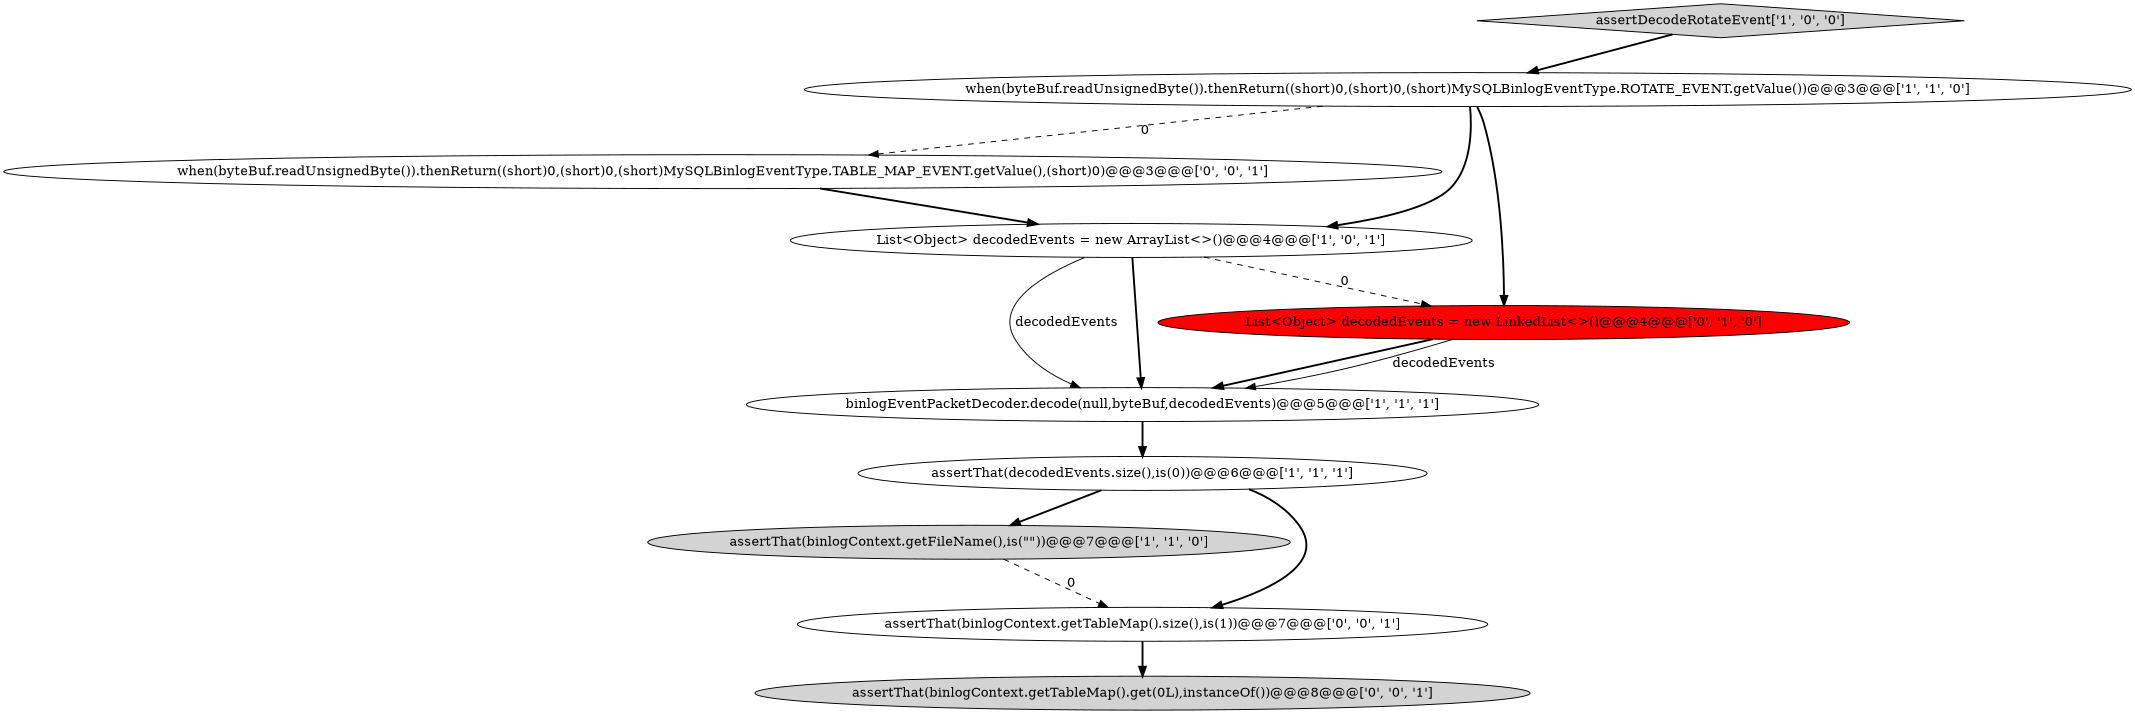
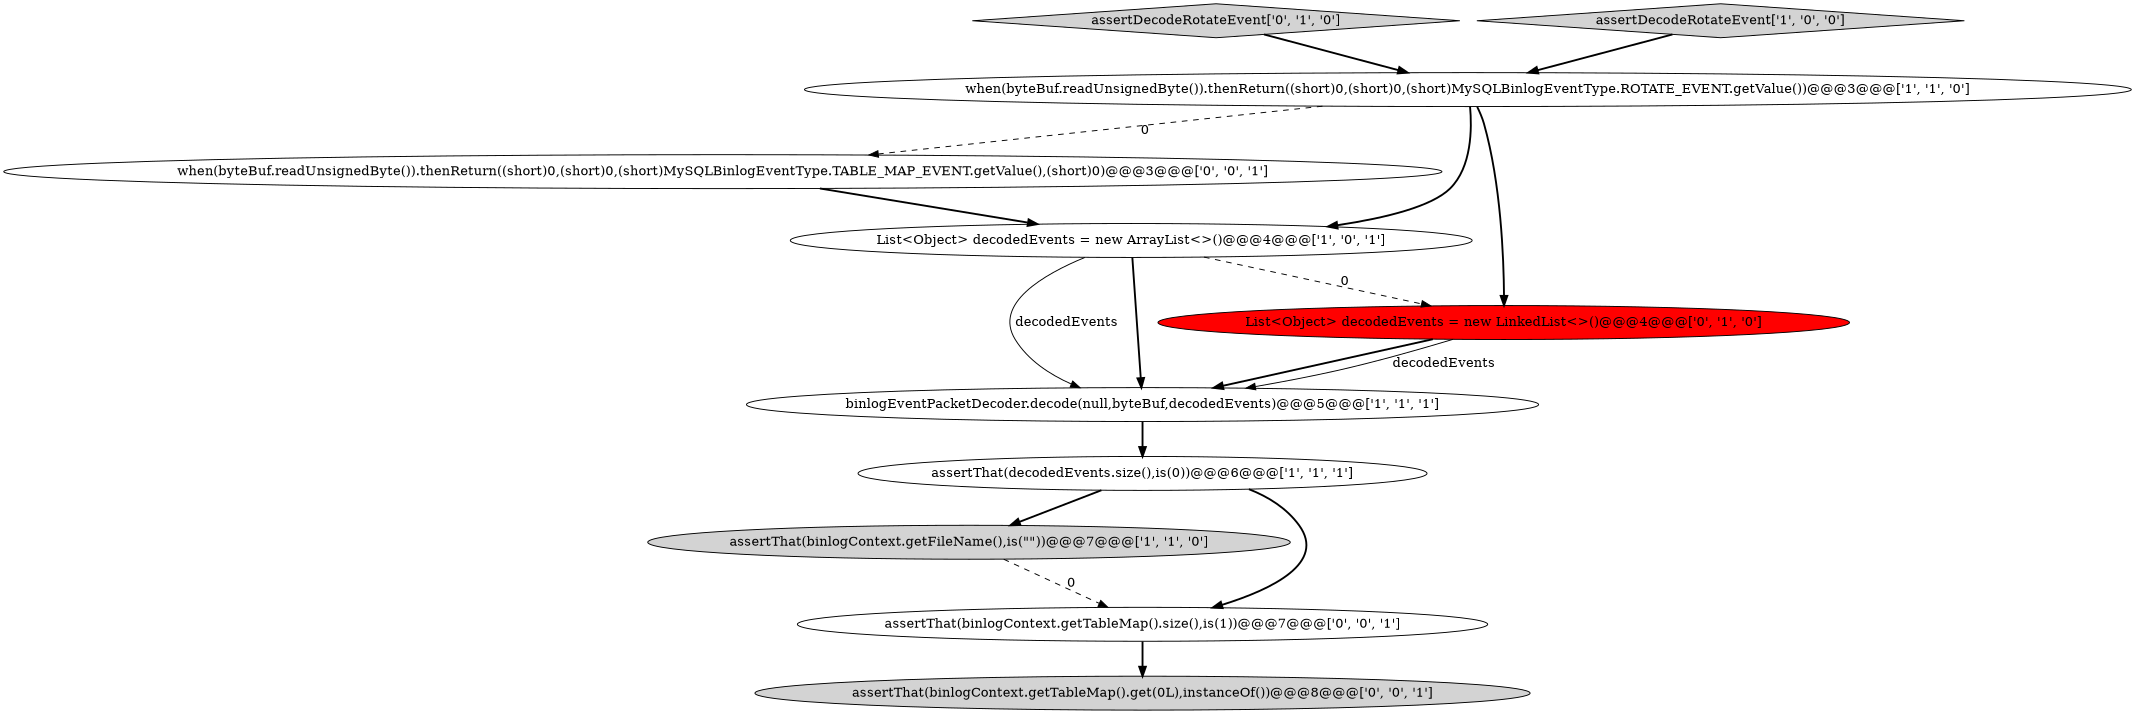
node "assertDecodeRotateEvent['0', '1', '0']": added
